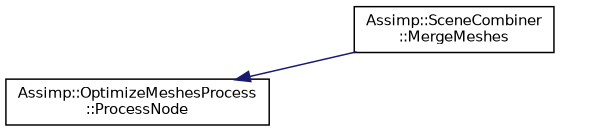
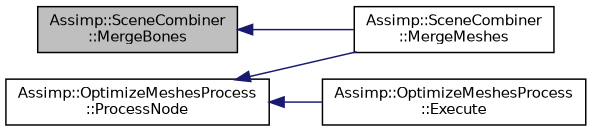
node "Assimp::SceneCombiner ::MergeBones": added
node "Assimp::OptimizeMeshesProcess ::Execute": added
